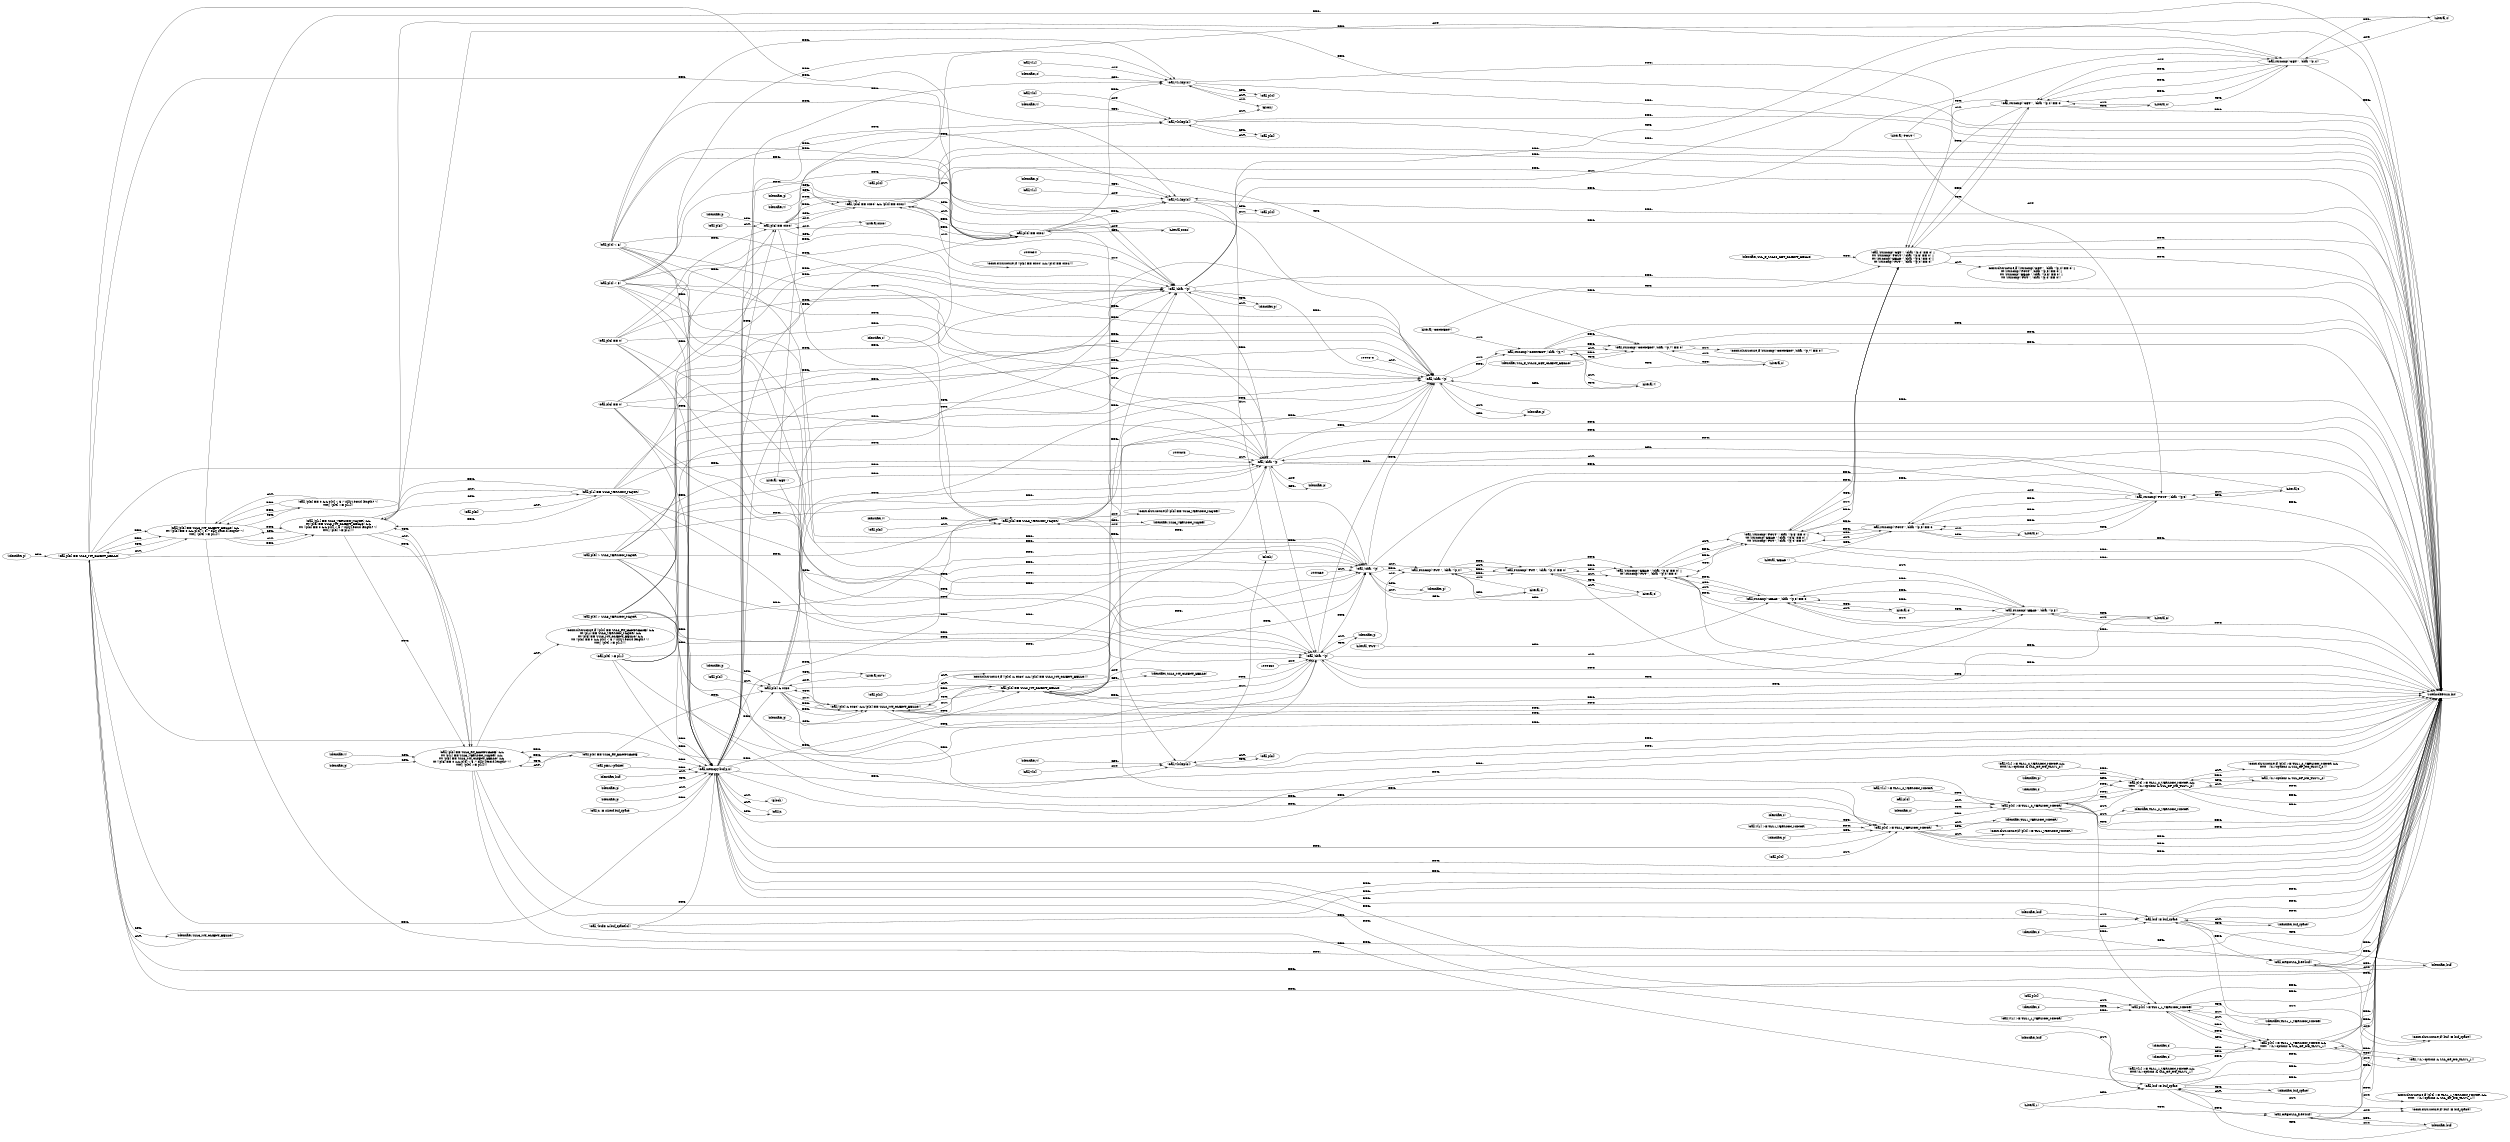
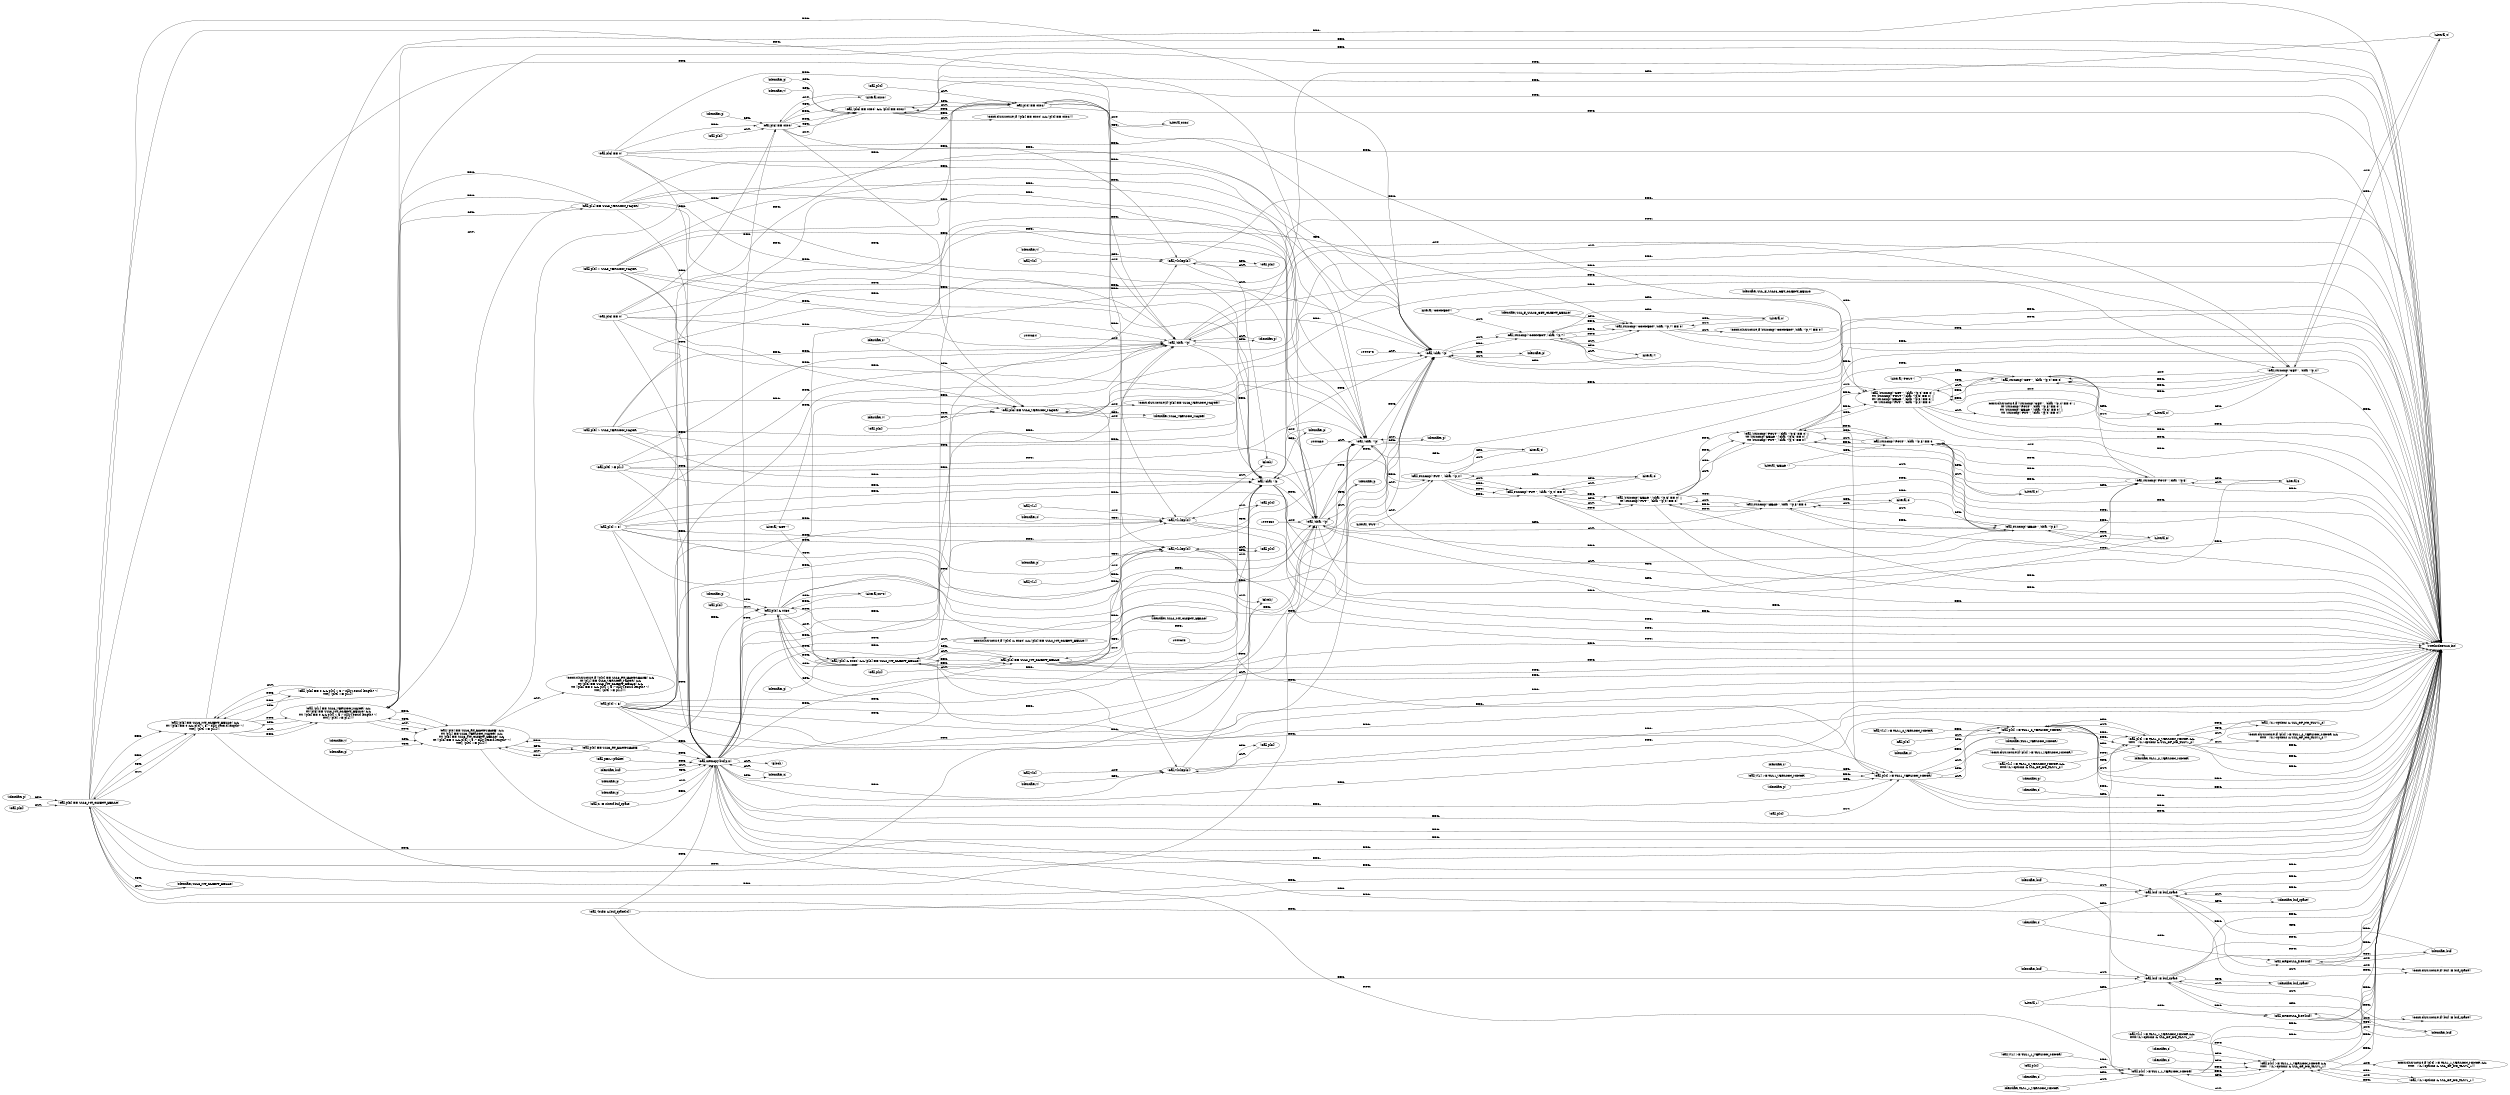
edge "(Call,p[5])" -> "(Call,p[1] == SSL3_VERSION_MAJOR)": now "(Call,p[5])" -> "(Call,p[5] == SSL3_MT_CLIENT_HELLO)"
edge "(Literal,0x70)" -> "(Call,p[0] & 0x80)": label "AST: " -> "DDG: "
node "(Call,n)": label "(Call,n)" -> "(Identifier,n)"
edge "(Call,p[4] >= TLS1_1_VERSION_MINOR)" -> "(Identifier,TLS1_1_VERSION_MINOR)": removed, label "CFG:"
